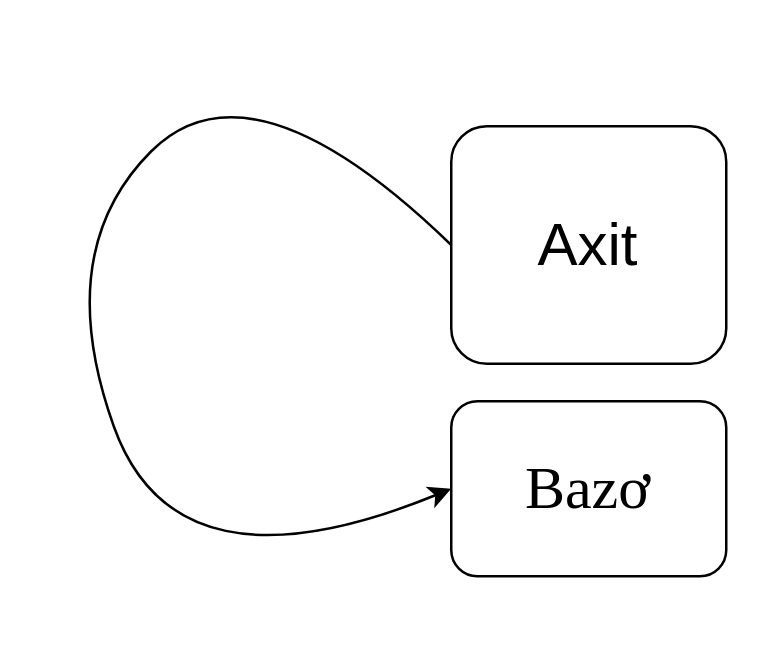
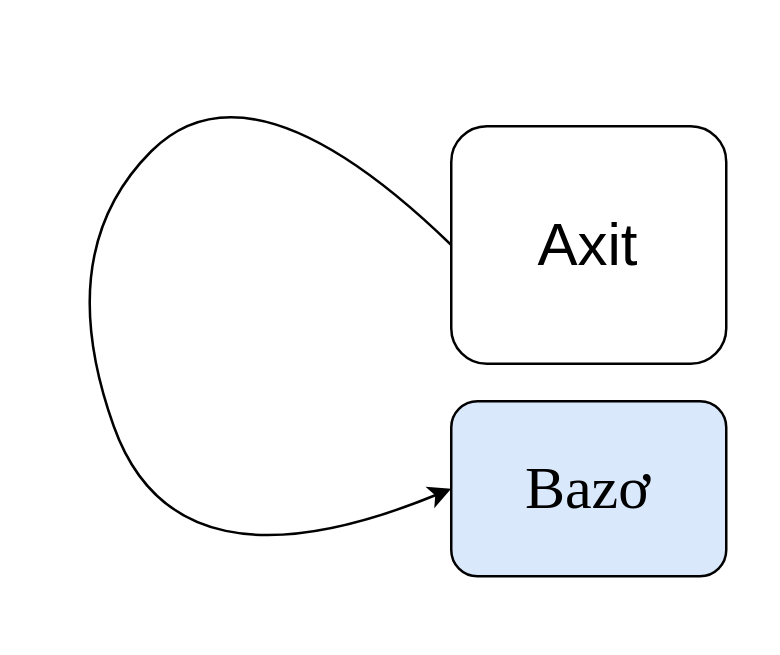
node "Bazơ": fillcolor #ffffff -> #dae8fc
